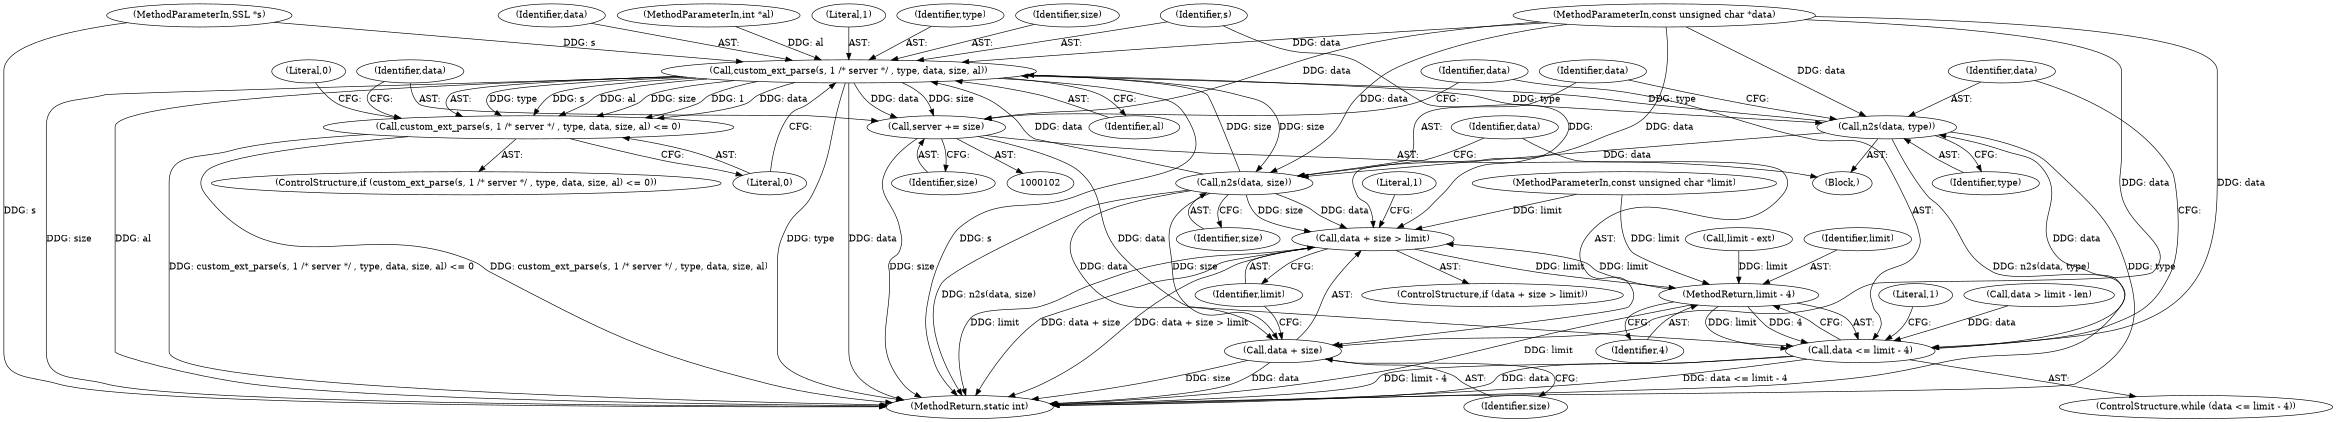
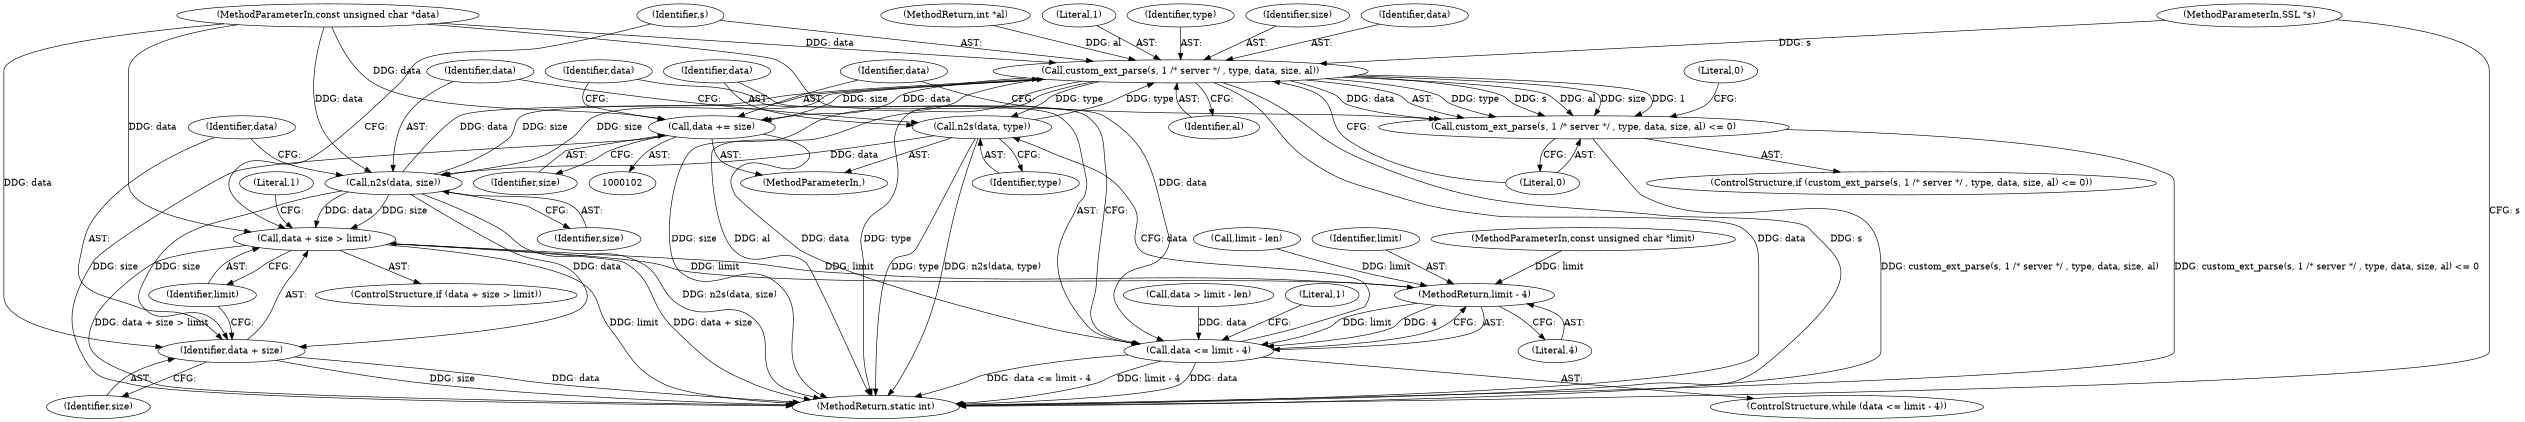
node "(MethodParameterIn,int *al)": label "(MethodParameterIn,int *al)" -> "(MethodReturn,int *al)"
edge "(MethodParameterIn,const unsigned char *data)" -> "(Call,n2s(data, type))": removed, label "DDG: data"
node "(Call,server += size)": label "(Call,server += size)" -> "(Call,data += size)"
edge "(Identifier,s)" -> "(Call,data + size > limit)": label "DDG: " -> "CFG: "
node "(Block,)": label "(Block,)" -> "(MethodParameterIn,)"
edge "(MethodParameterIn,SSL *s)" -> "(MethodReturn,static int)": label "DDG: s" -> "CFG: s"
edge "(MethodParameterIn,const unsigned char *limit)" -> "(Call,data + size > limit)": removed, label "DDG: limit"
node "(Call,limit - ext)": label "(Call,limit - ext)" -> "(Call,limit - len)"
edge "(Call,data <= limit - 4)" -> "(Call,n2s(data, type))": label "DDG: data" -> "CFG: data"
node "(Call,data + size)": label "(Call,data + size)" -> "(Identifier,data + size)"
node "(Identifier,4)": label "(Identifier,4)" -> "(Literal,4)"
edge "(MethodReturn,limit - 4)" -> "(MethodReturn,static int)": removed, label "DDG: limit"
